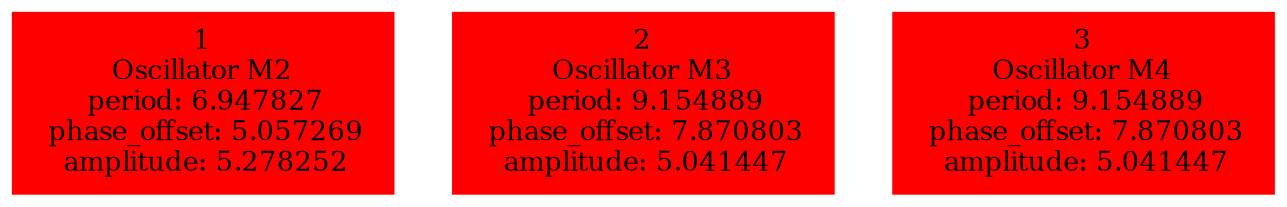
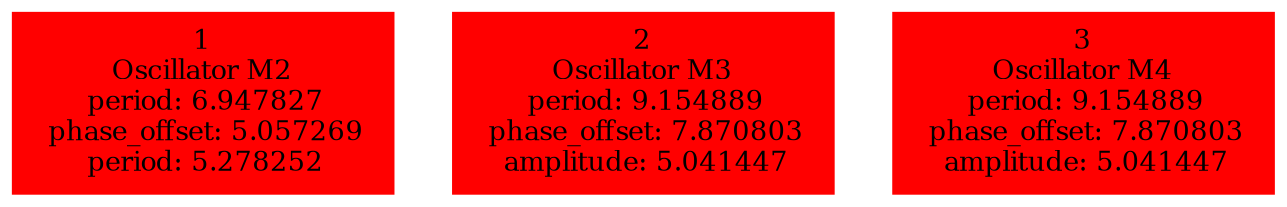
node "1": text "amplitude: 5.278252" -> "period: 5.278252"
